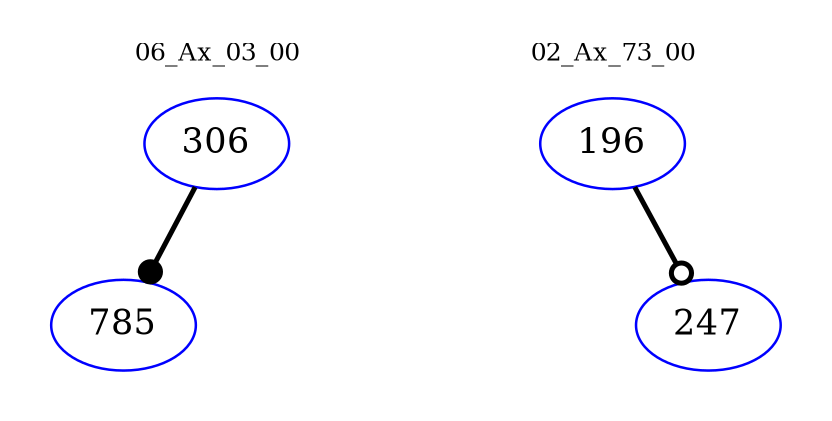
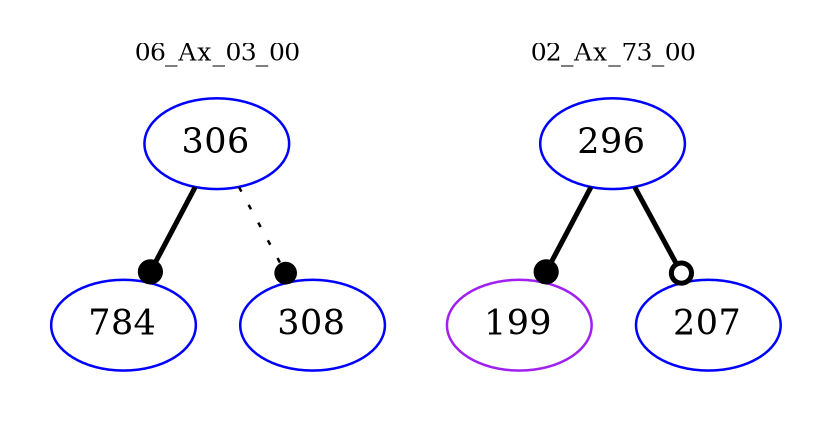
node "196": label "196" -> "296"
node "785": label "785" -> "784"
node "308": added
node "199": added
node "247": label "247" -> "207"
